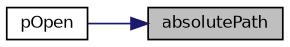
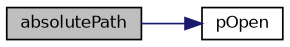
edge "pOpen" -> "absolutePath": reversed
